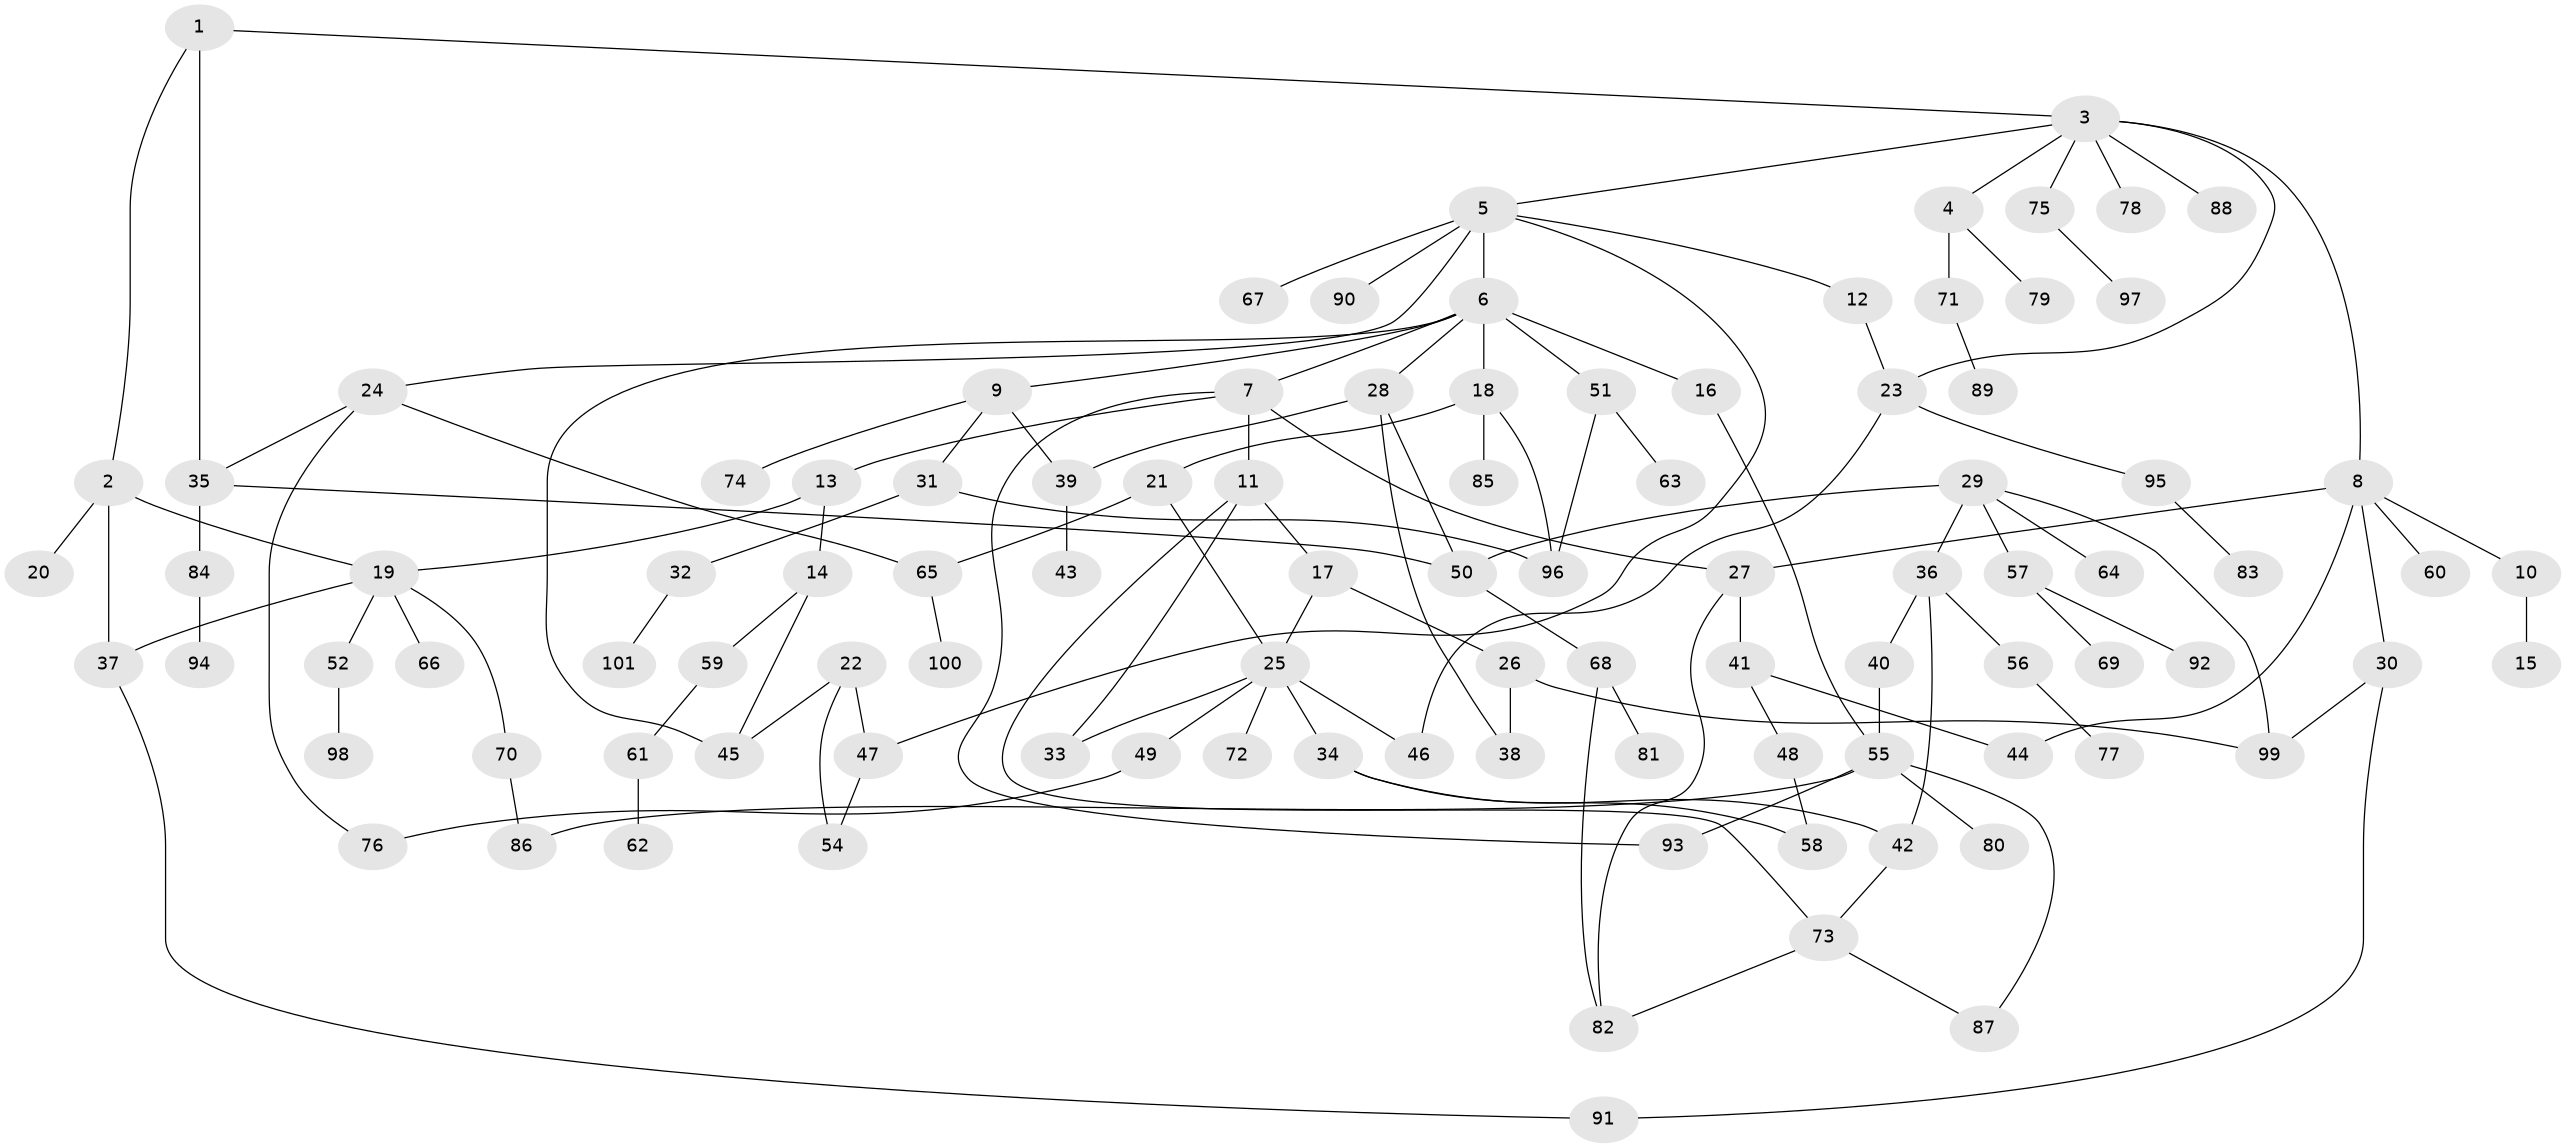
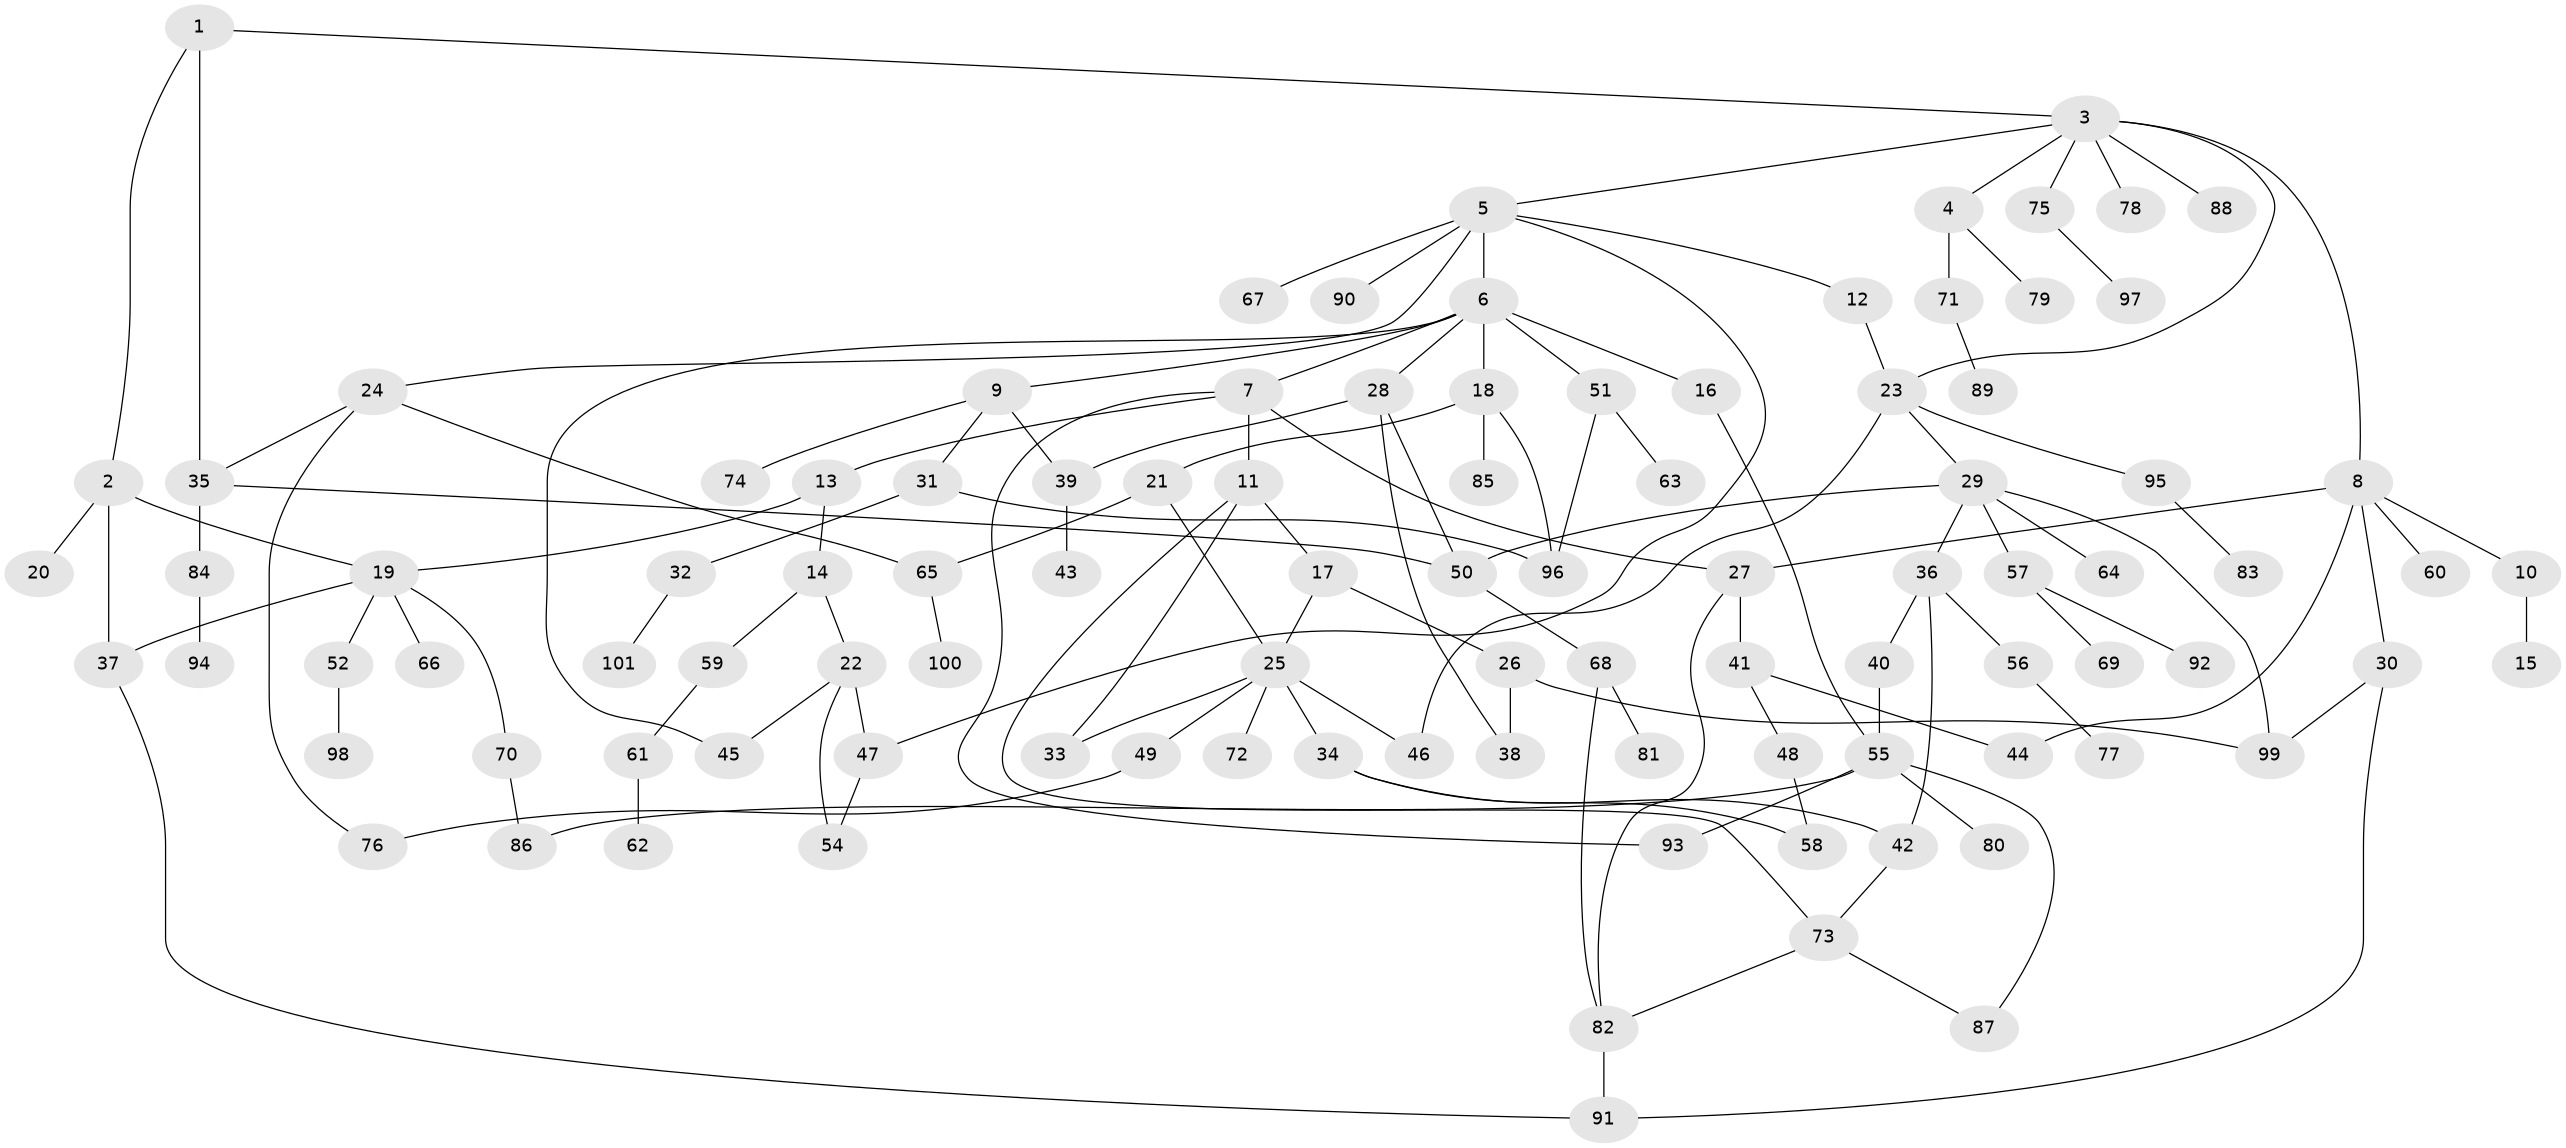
edge "23" -- "29": added
edge "14" -- "45": now "14" -- "22"
edge "82" -- "91": added
